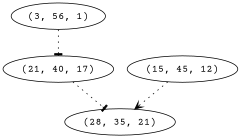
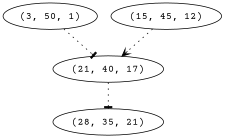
node "(3, 56, 1)": label "(3, 56, 1)" -> "(3, 50, 1)"
edge "(15, 45, 12)" -> "(28, 35, 21)": now "(15, 45, 12)" -> "(21, 40, 17)"
